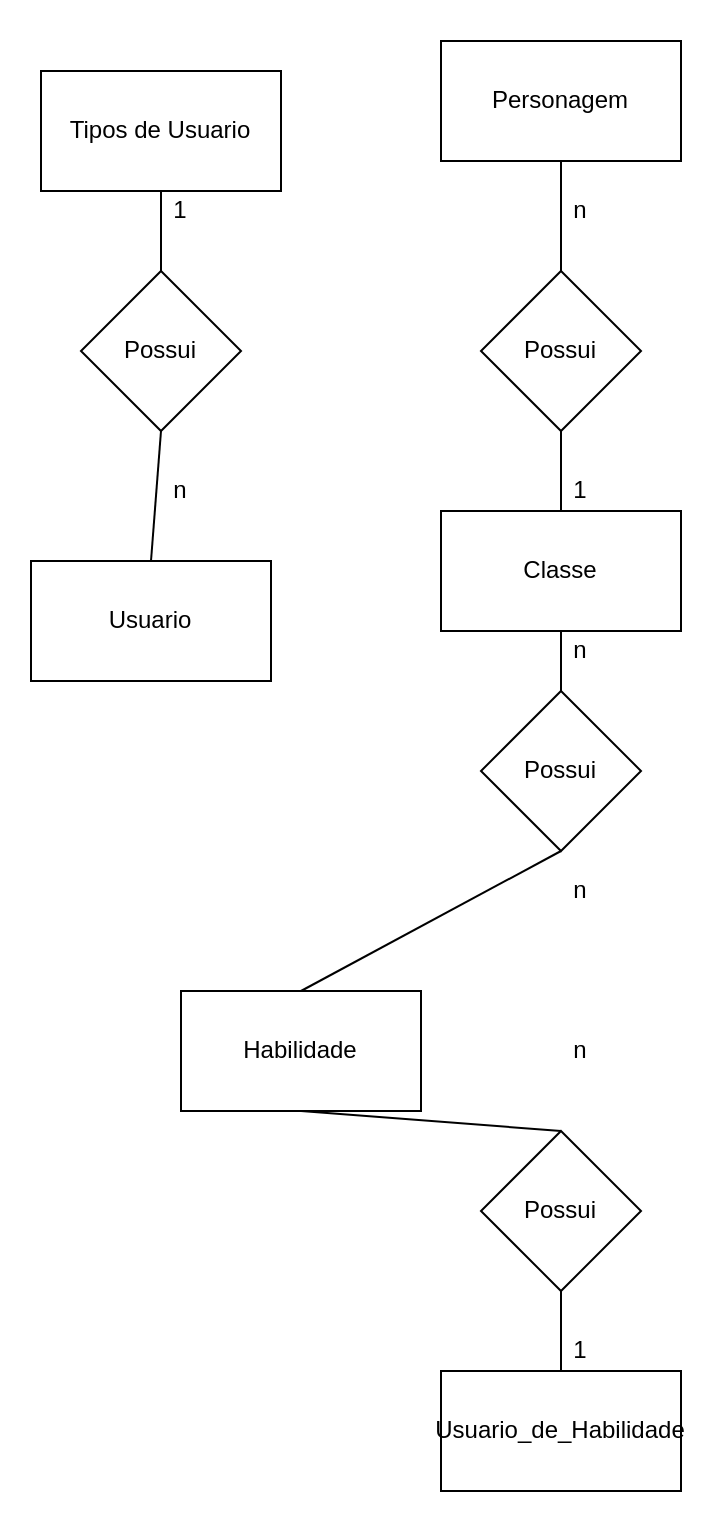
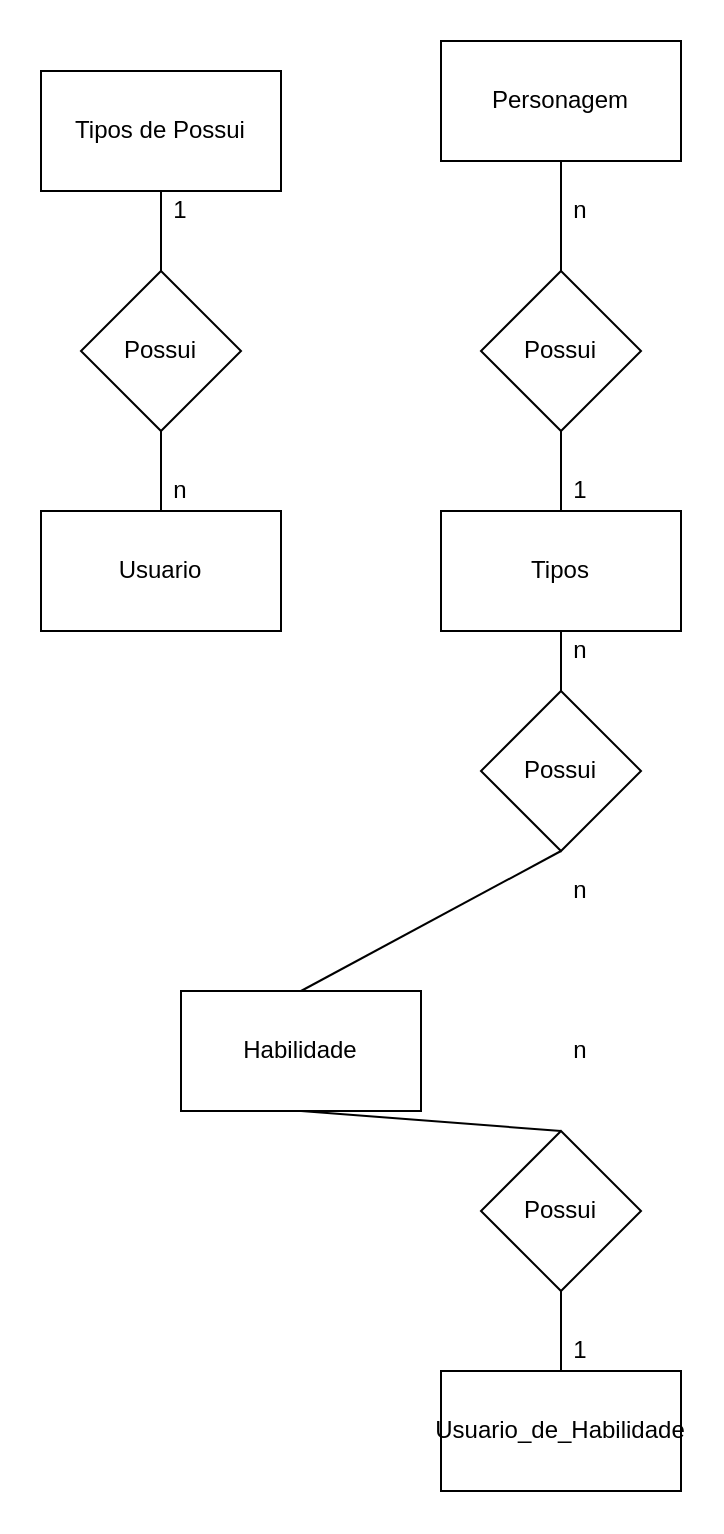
node "Tipos de Usuario": label "Tipos de Usuario" -> "Tipos de Possui"
node "Classe": label "Classe" -> "Tipos"
node "Usuario": moved (151, 621) -> (161, 571)
